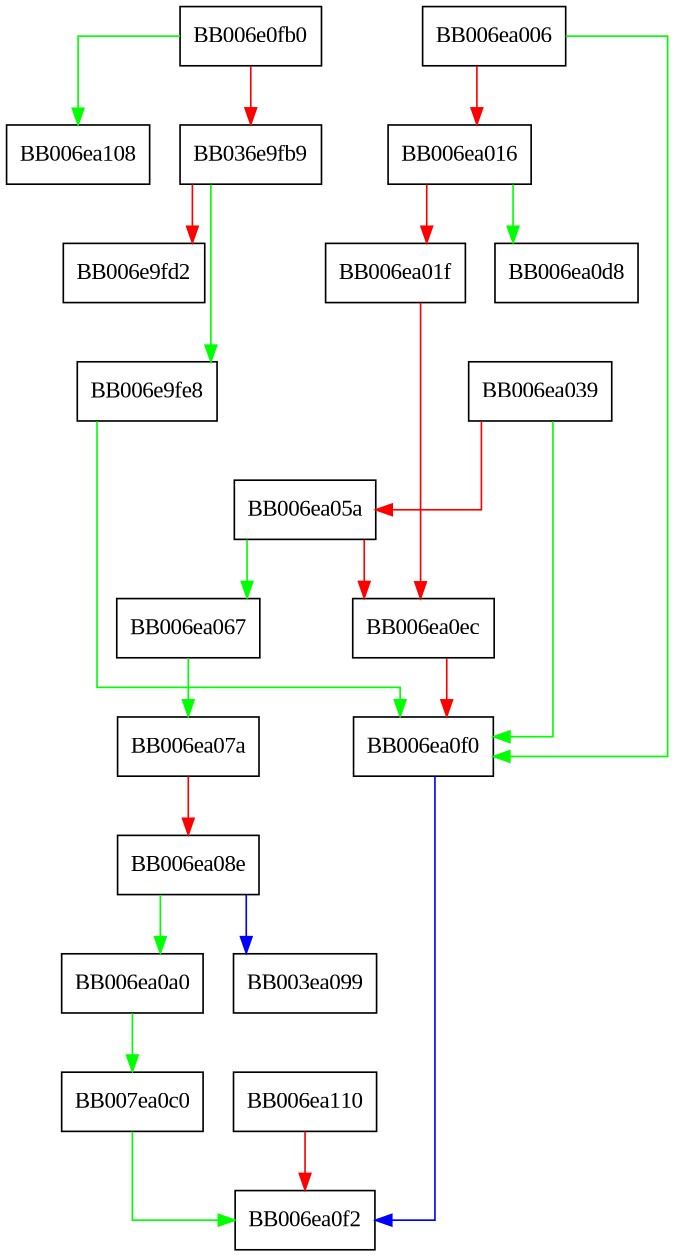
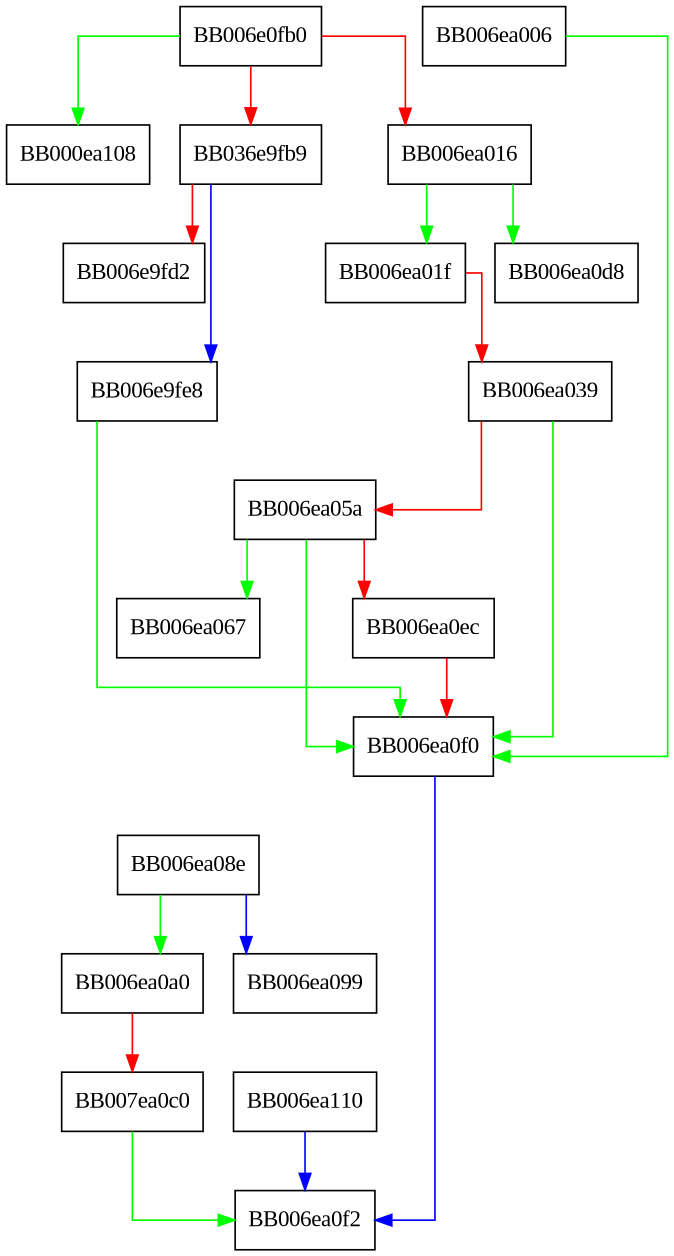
edge "BB006ea006" -> "BB006ea016": now "BB006e0fb0" -> "BB006ea016"
node "BB006ea108": label "BB006ea108" -> "BB000ea108"
edge "BB006ea016" -> "BB006ea01f": color red -> green
edge "BB036e9fb9" -> "BB006e9fe8": color green -> blue
edge "BB006ea01f" -> "BB006ea0ec": now "BB006ea01f" -> "BB006ea039"
edge "BB006ea05a" -> "BB006ea0f0": added
node "BB006ea07a": removed
node "BB003ea099": label "BB003ea099" -> "BB006ea099"
edge "BB006ea0a0" -> "BB007ea0c0": color green -> red
edge "BB006ea110" -> "BB006ea0f2": color red -> blue
